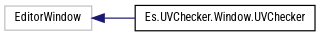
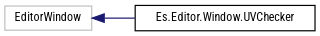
node "Es.UVChecker.Window.UVChecker": label "Es.UVChecker.Window.UVChecker" -> "Es.Editor.Window.UVChecker"
